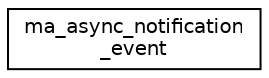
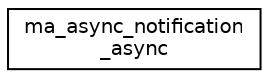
node "ma_async_notification _event": label "ma_async_notification _event" -> "ma_async_notification _async"
